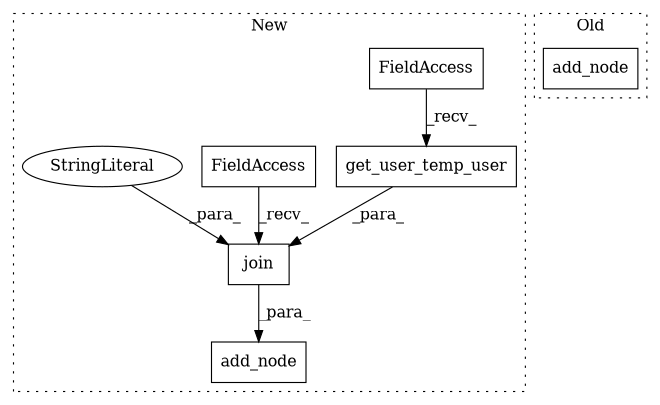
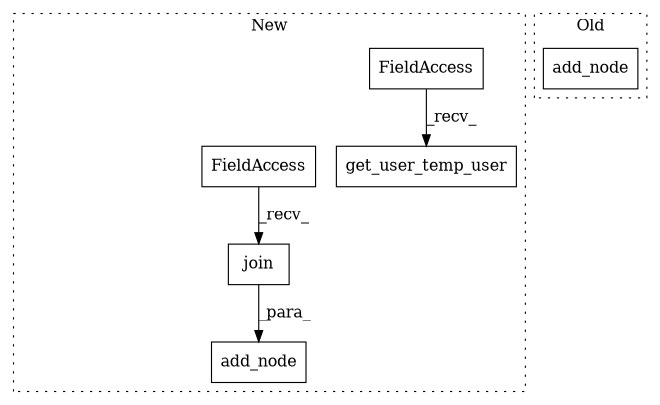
node "StringLiteral": removed
edge "get_user_temp_user" -> "join": removed, label "_para_"
